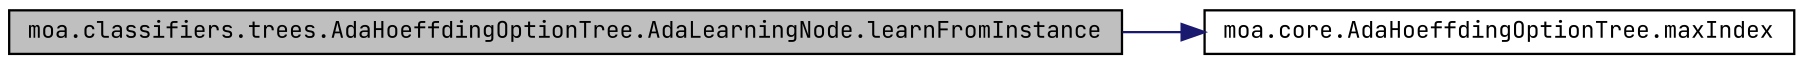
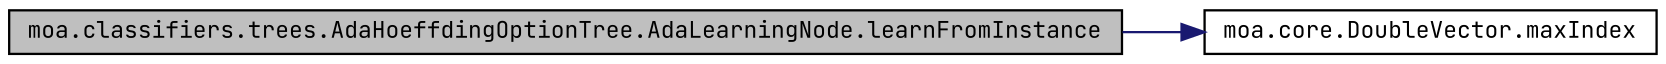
node "moa.core.AdaHoeffdingOptionTree.maxIndex": label "moa.core.AdaHoeffdingOptionTree.maxIndex" -> "moa.core.DoubleVector.maxIndex"
